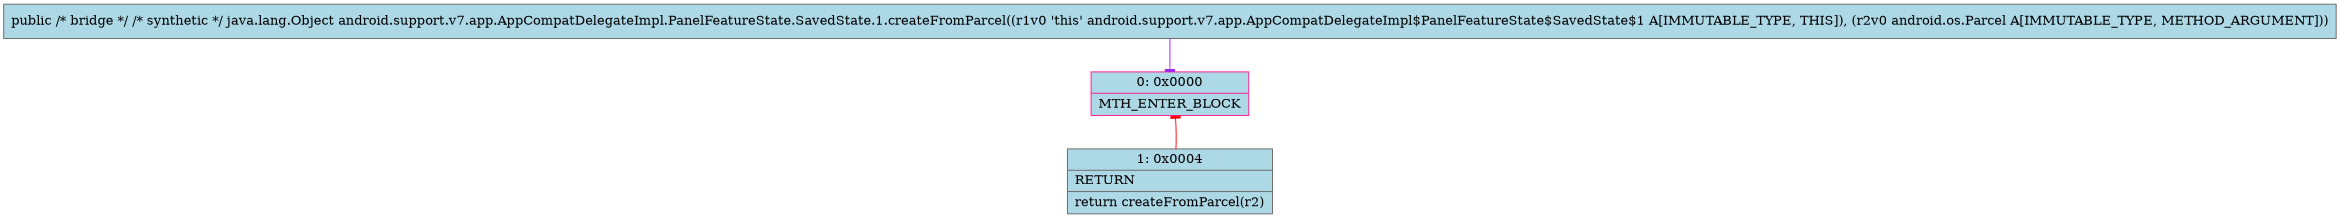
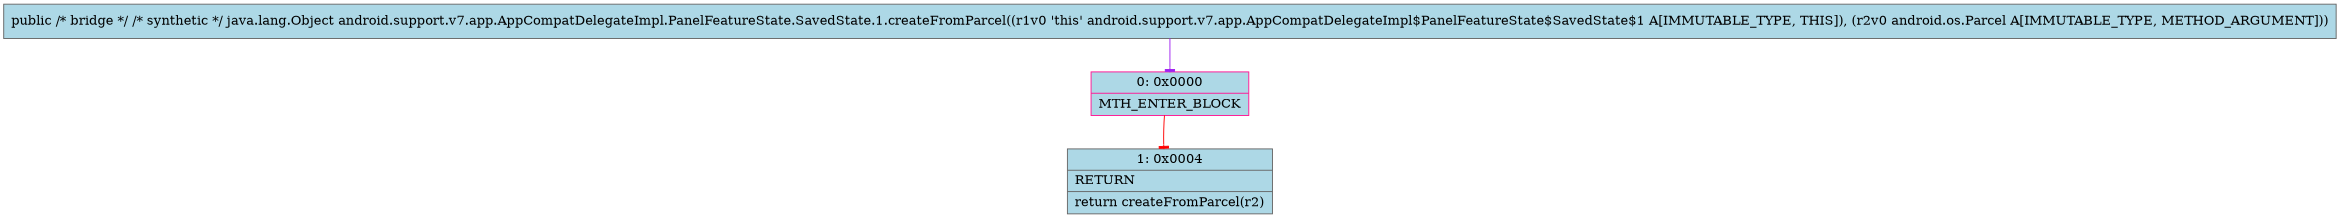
edge "1: 0x0004" -> "0: 0x0000": reversed
